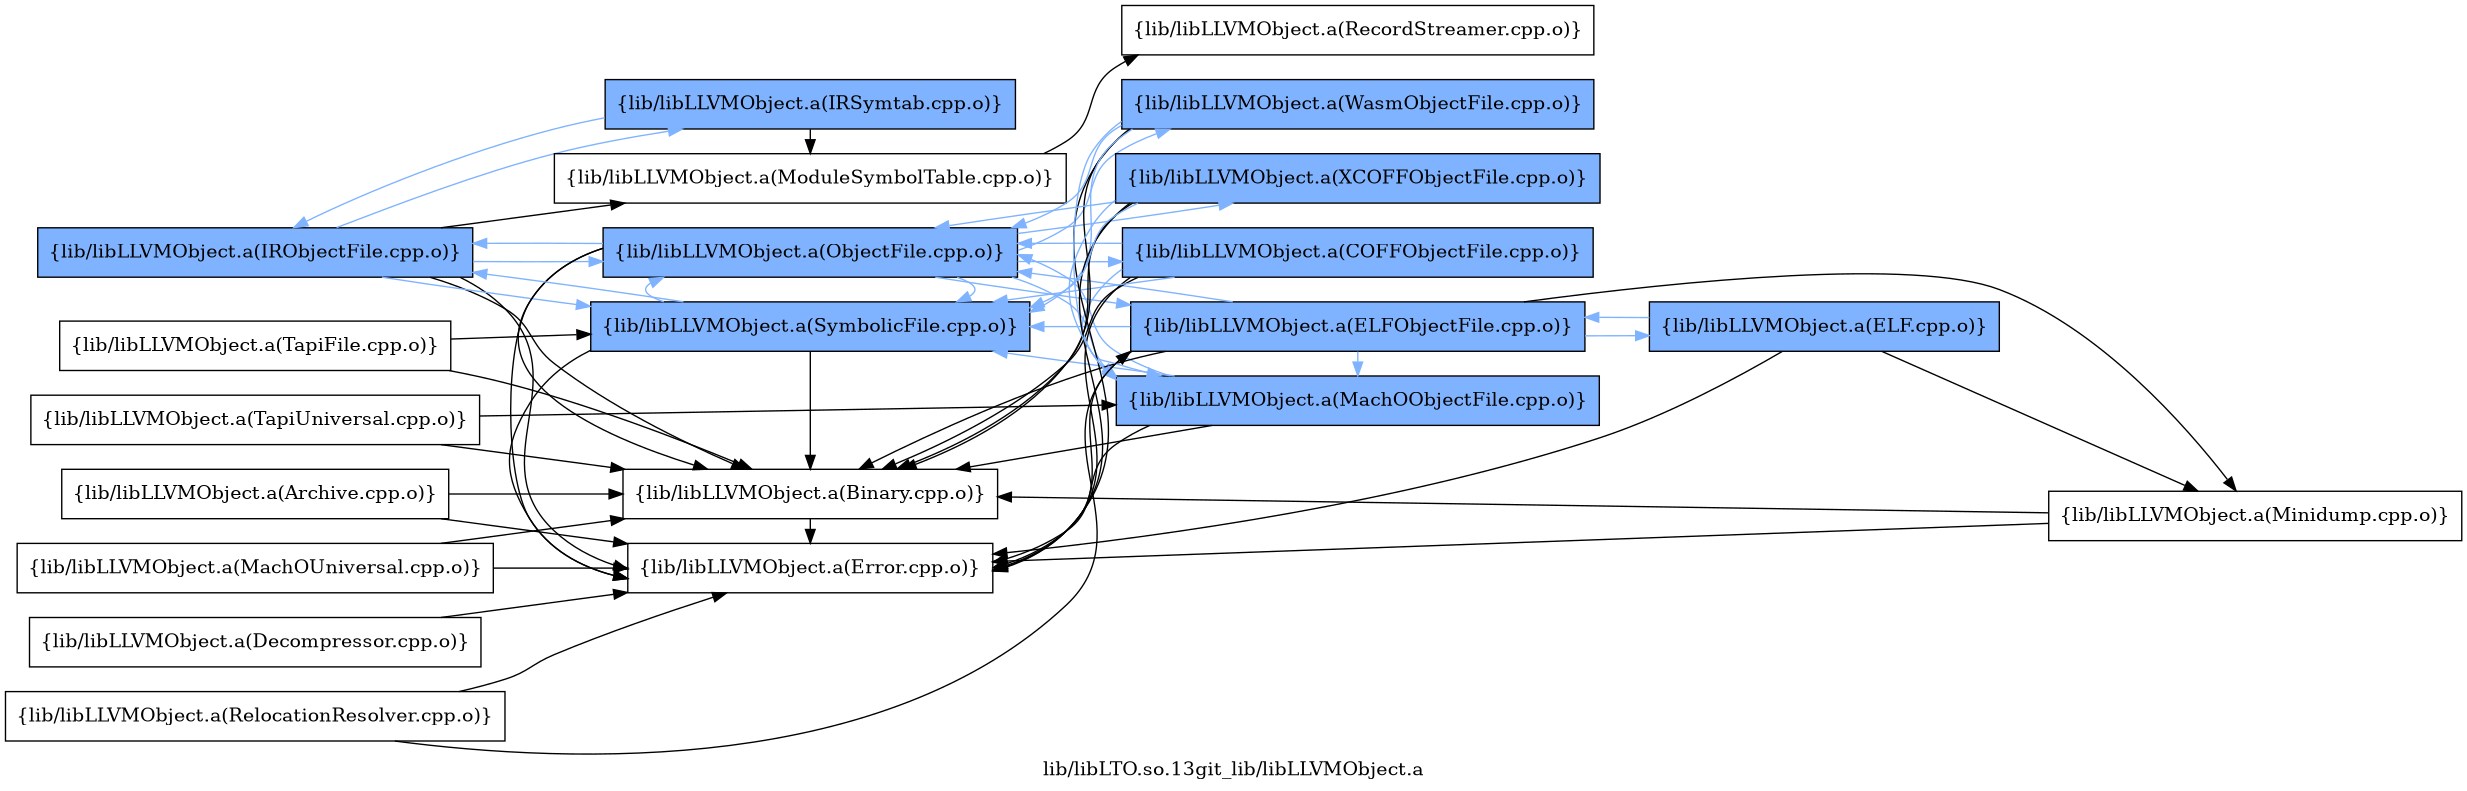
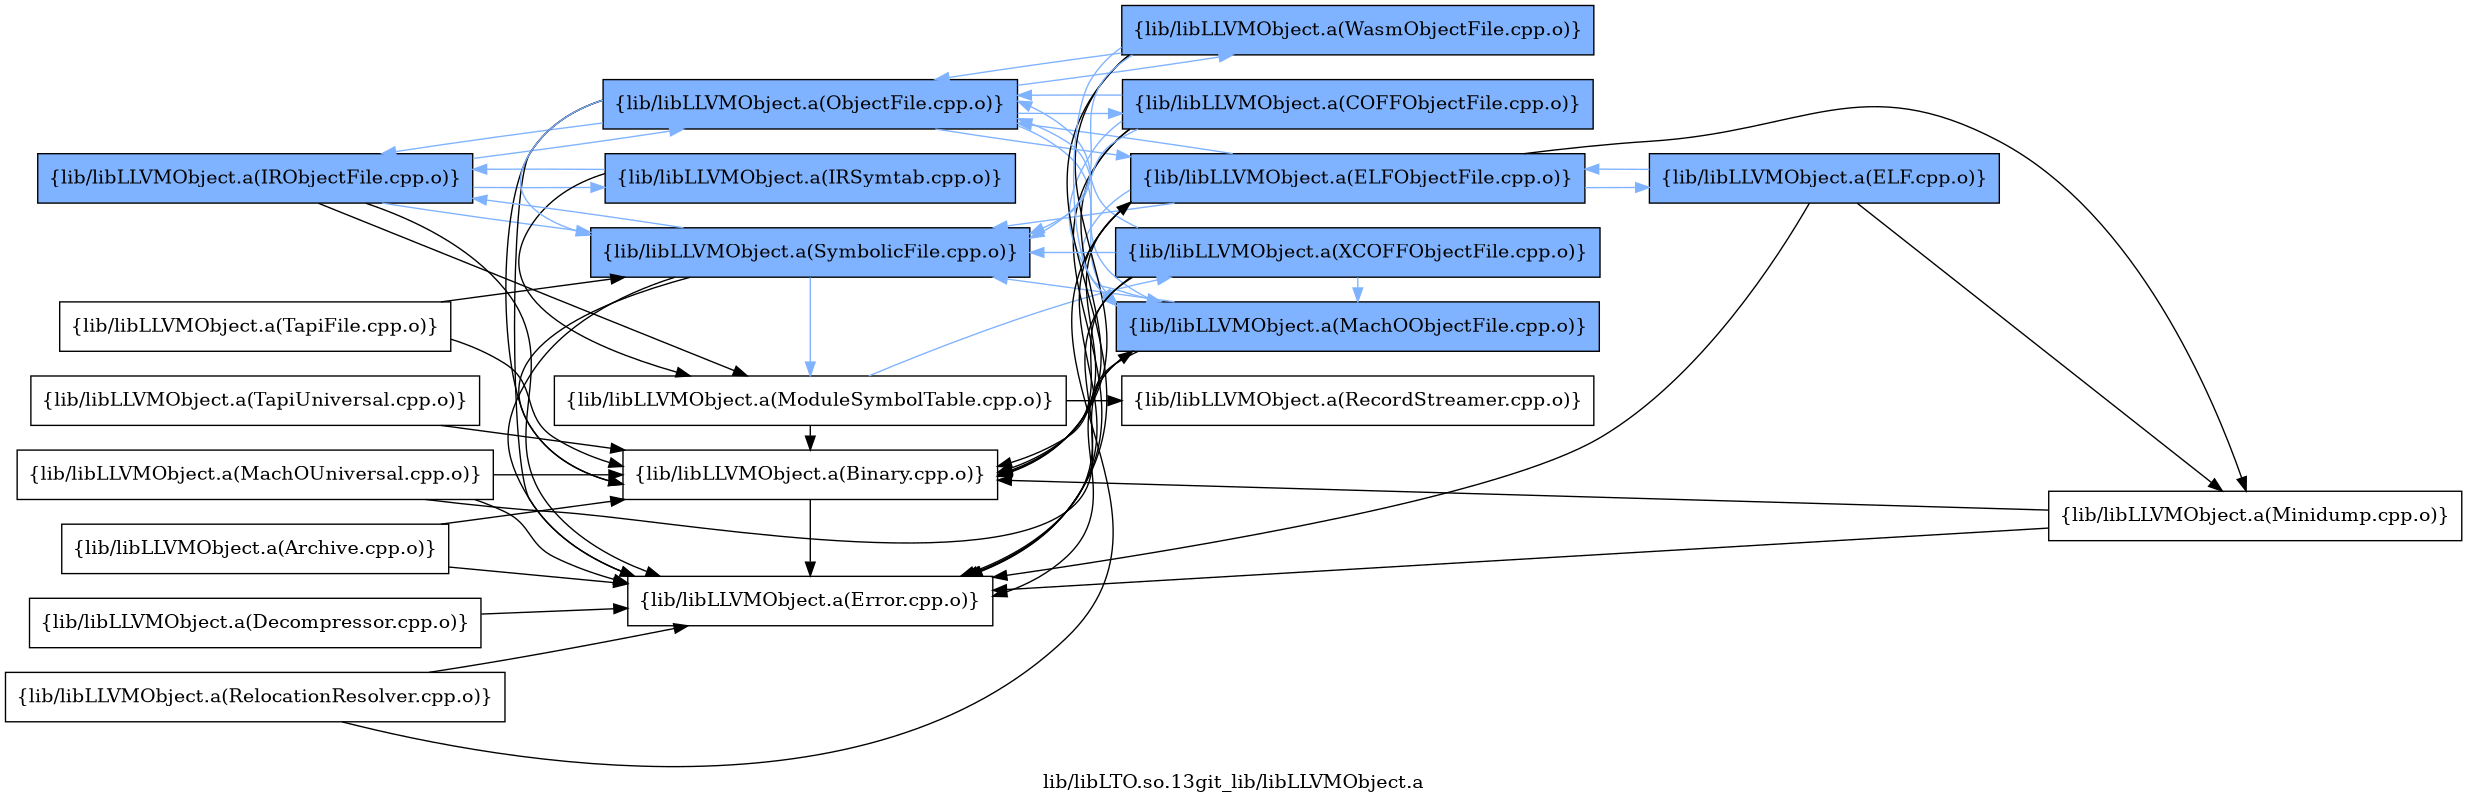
edge "{lib/libLLVMObject.a(ObjectFile.cpp.o)}" -> "{lib/libLLVMObject.a(XCOFFObjectFile.cpp.o)}": now "{lib/libLLVMObject.a(ModuleSymbolTable.cpp.o)}" -> "{lib/libLLVMObject.a(XCOFFObjectFile.cpp.o)}"
edge "{lib/libLLVMObject.a(SymbolicFile.cpp.o)}" -> "{lib/libLLVMObject.a(ObjectFile.cpp.o)}": now "{lib/libLLVMObject.a(SymbolicFile.cpp.o)}" -> "{lib/libLLVMObject.a(ModuleSymbolTable.cpp.o)}"
edge "{lib/libLLVMObject.a(IRObjectFile.cpp.o)}" -> "{lib/libLLVMObject.a(Binary.cpp.o)}": now "{lib/libLLVMObject.a(ModuleSymbolTable.cpp.o)}" -> "{lib/libLLVMObject.a(Binary.cpp.o)}"
edge "{lib/libLLVMObject.a(TapiUniversal.cpp.o)}" -> "{lib/libLLVMObject.a(MachOObjectFile.cpp.o)}": now "{lib/libLLVMObject.a(MachOUniversal.cpp.o)}" -> "{lib/libLLVMObject.a(MachOObjectFile.cpp.o)}"
